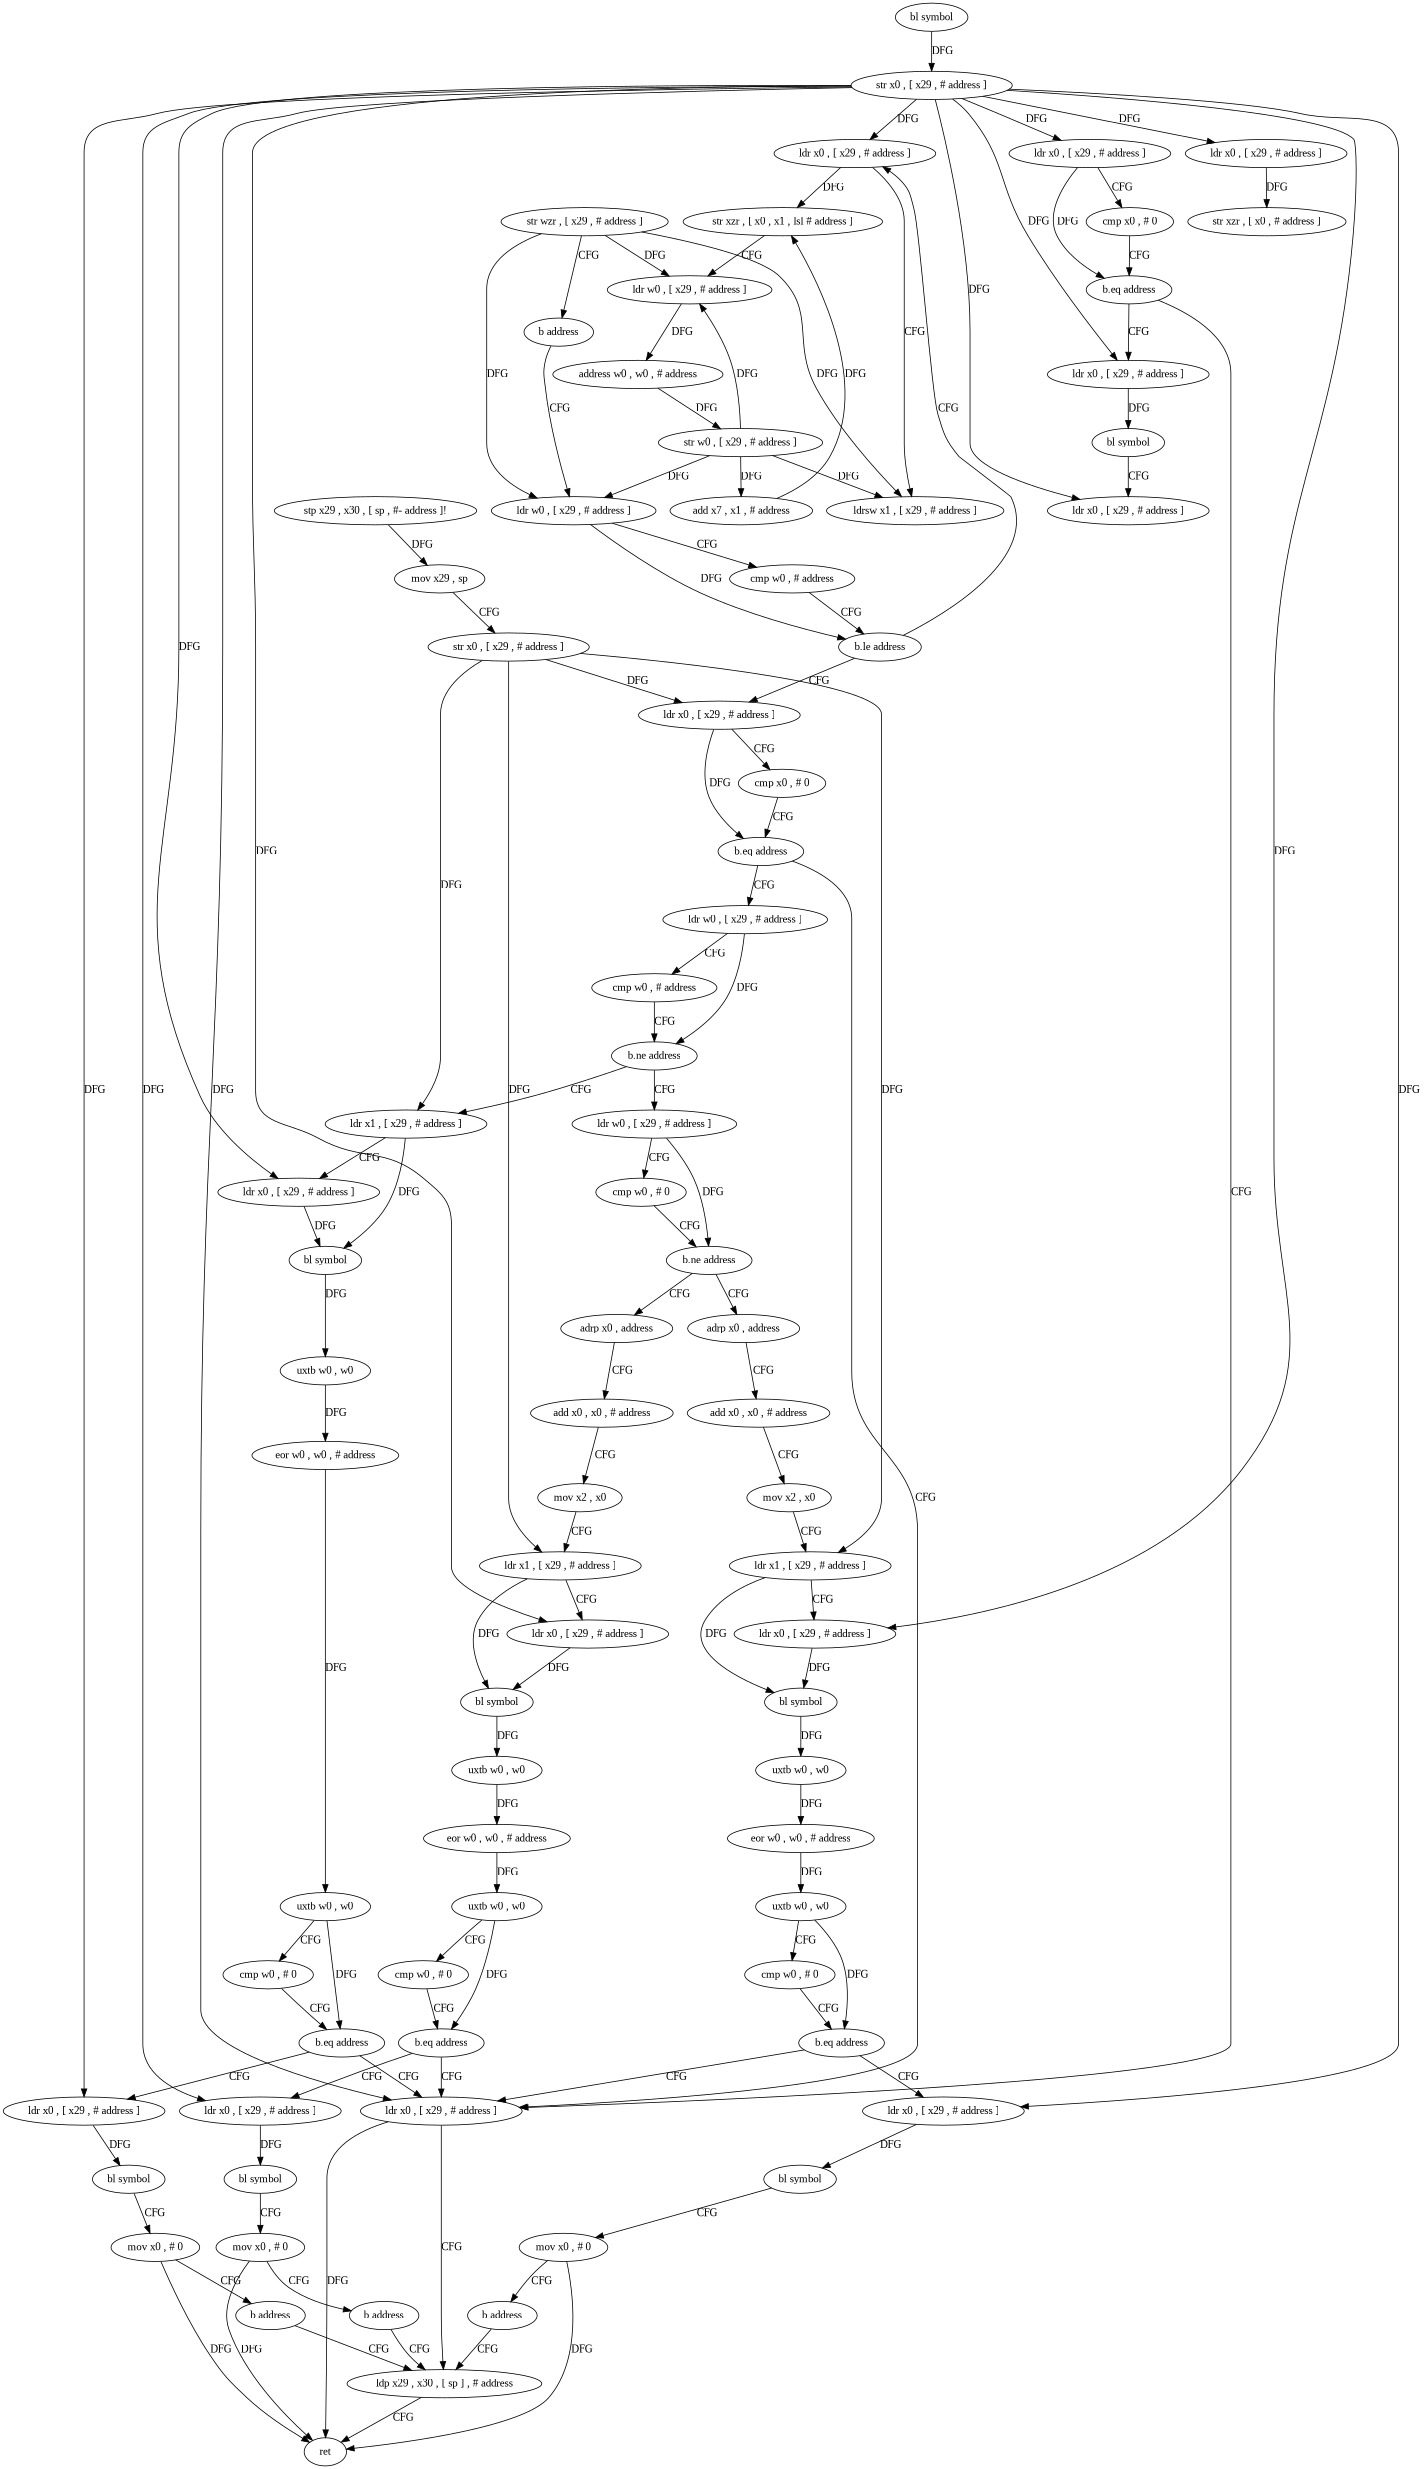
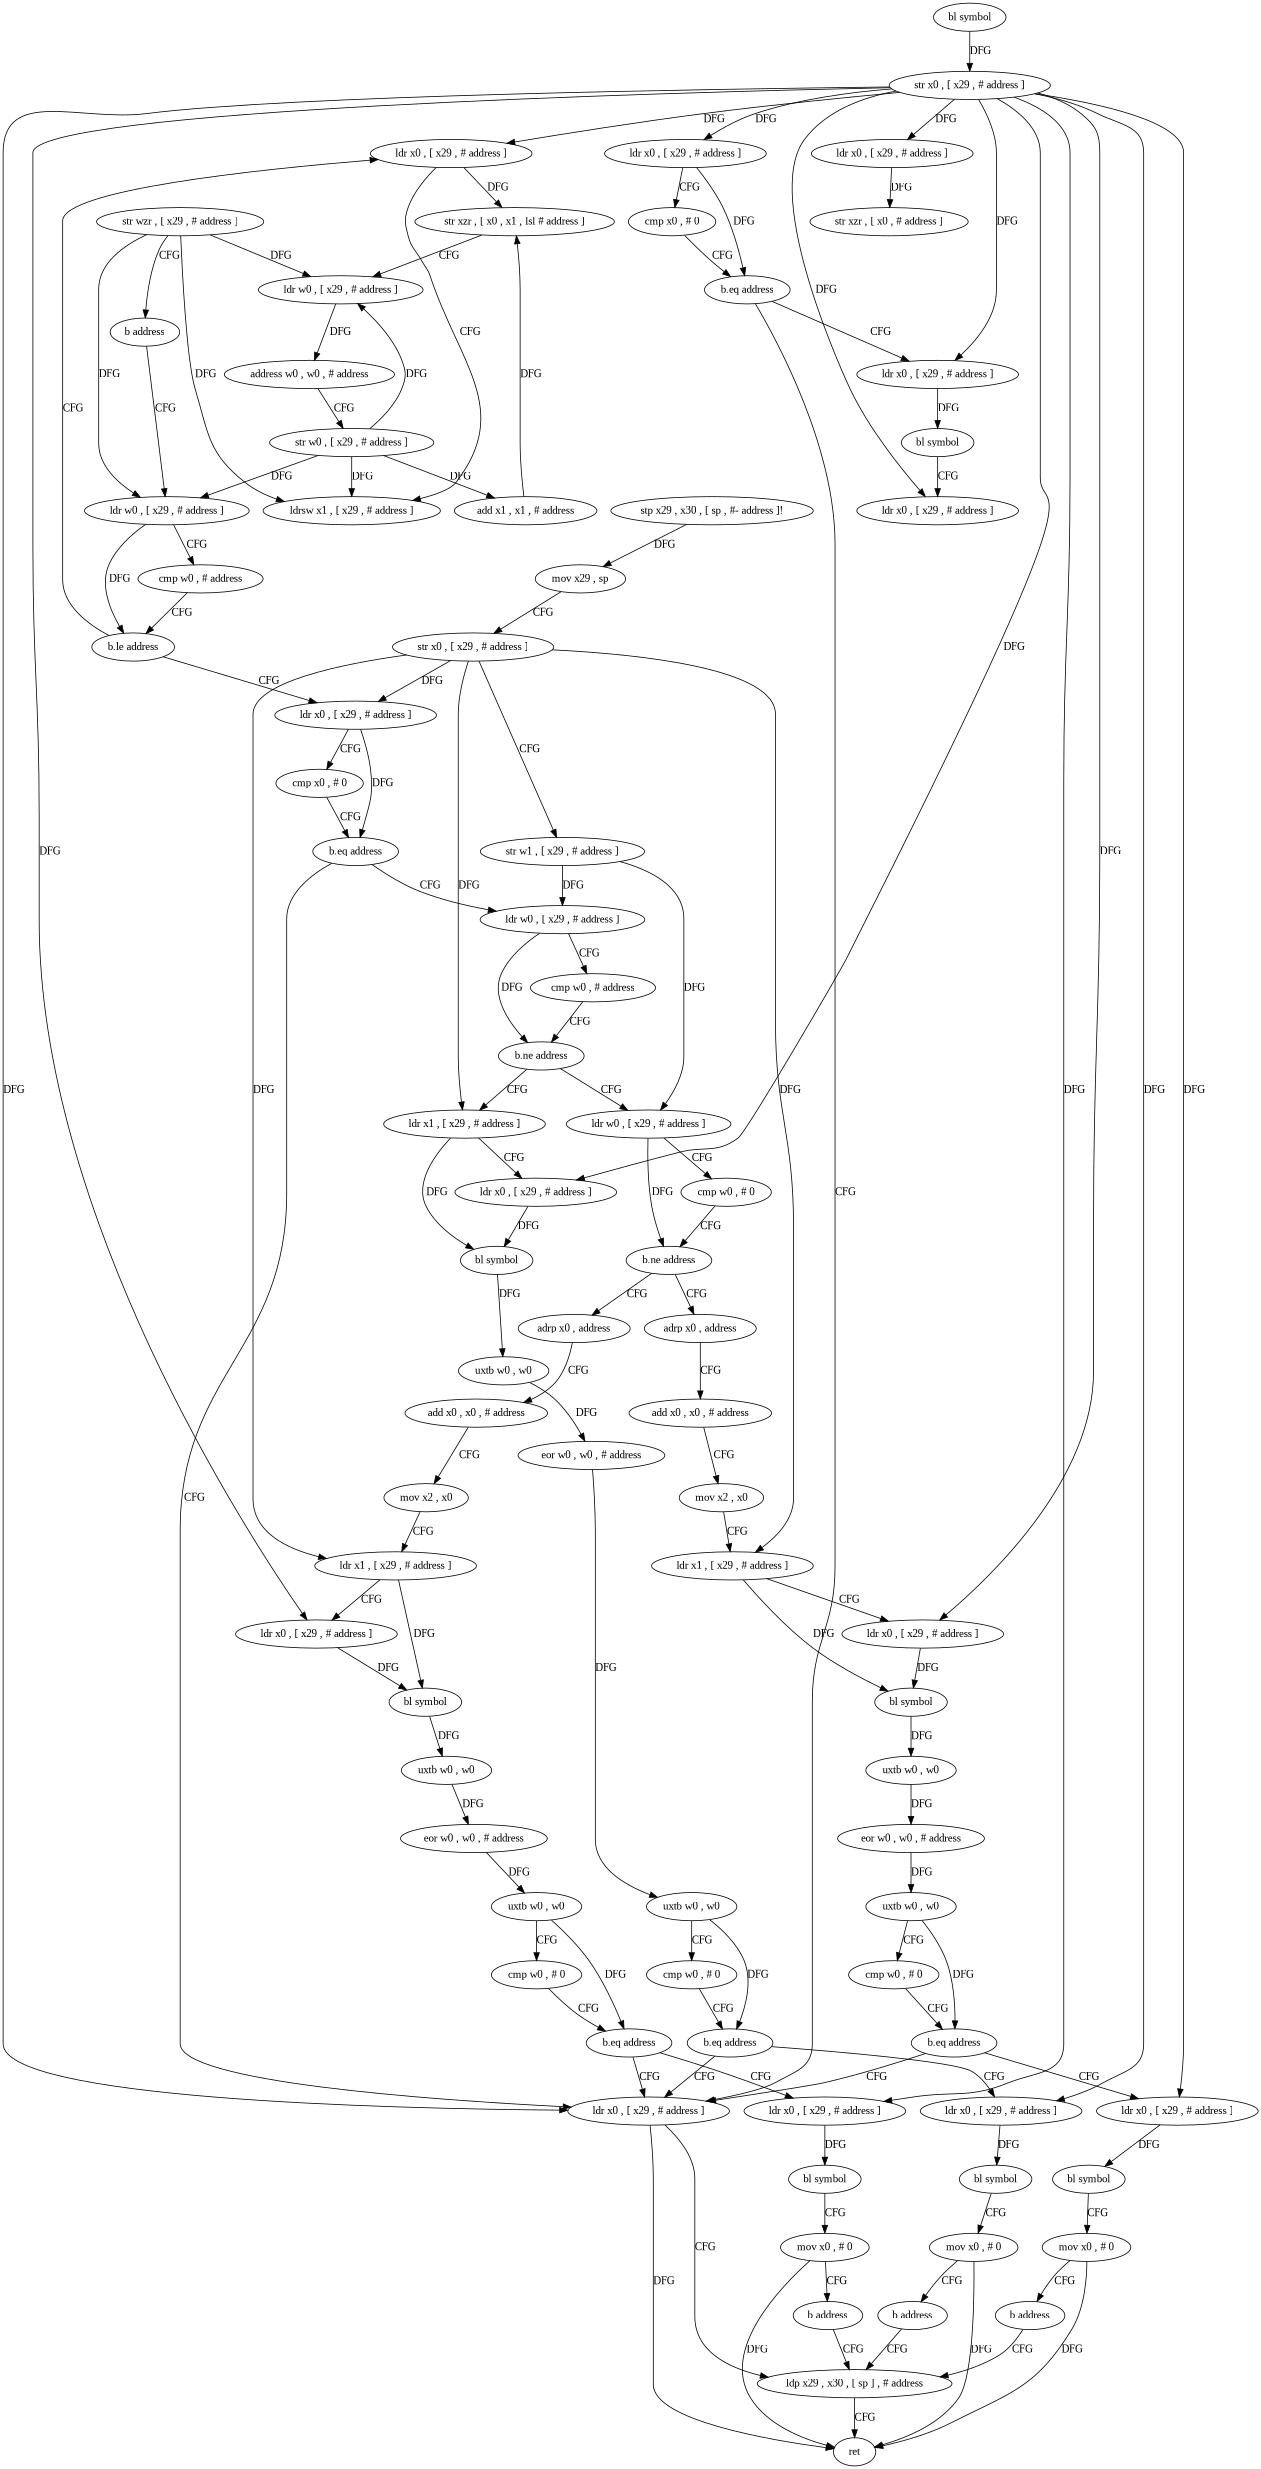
edge "address w0 , w0 , # address" -> "str w0 , [ x29 , # address ]": label "DFG" -> "CFG"
node "add x7 , x1 , # address": label "add x7 , x1 , # address" -> "add x1 , x1 , # address"
node "str w1 , [ x29 , # address ]": added
